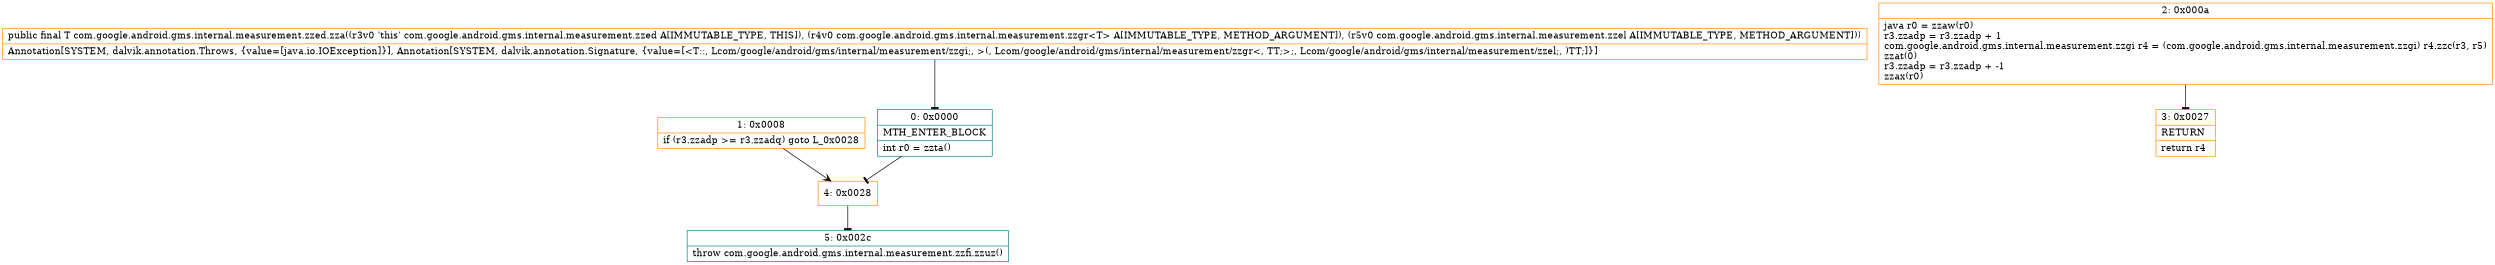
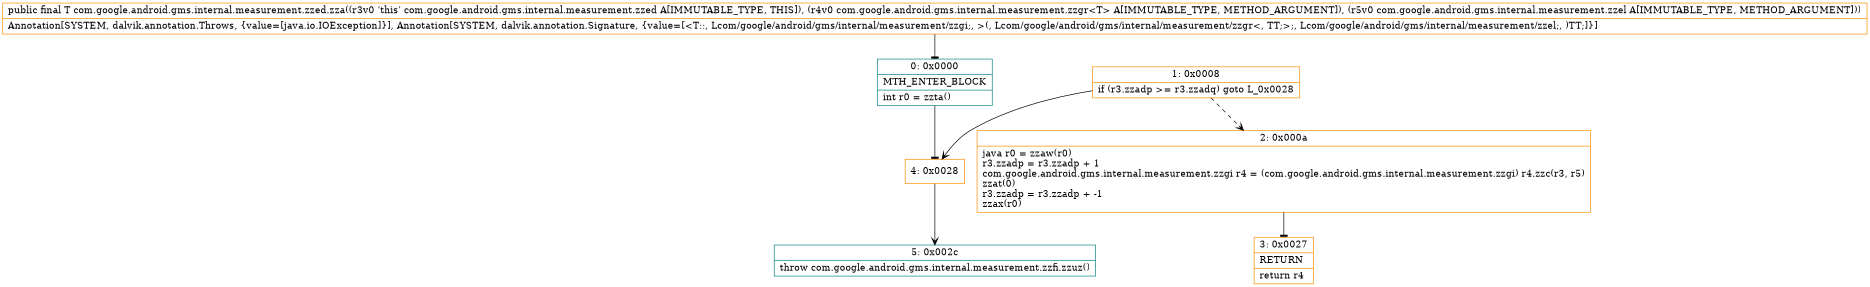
edge "1: 0x0008" -> "2: 0x000a": added
edge "4: 0x0028" -> "5: 0x002c": arrowhead tee -> vee
